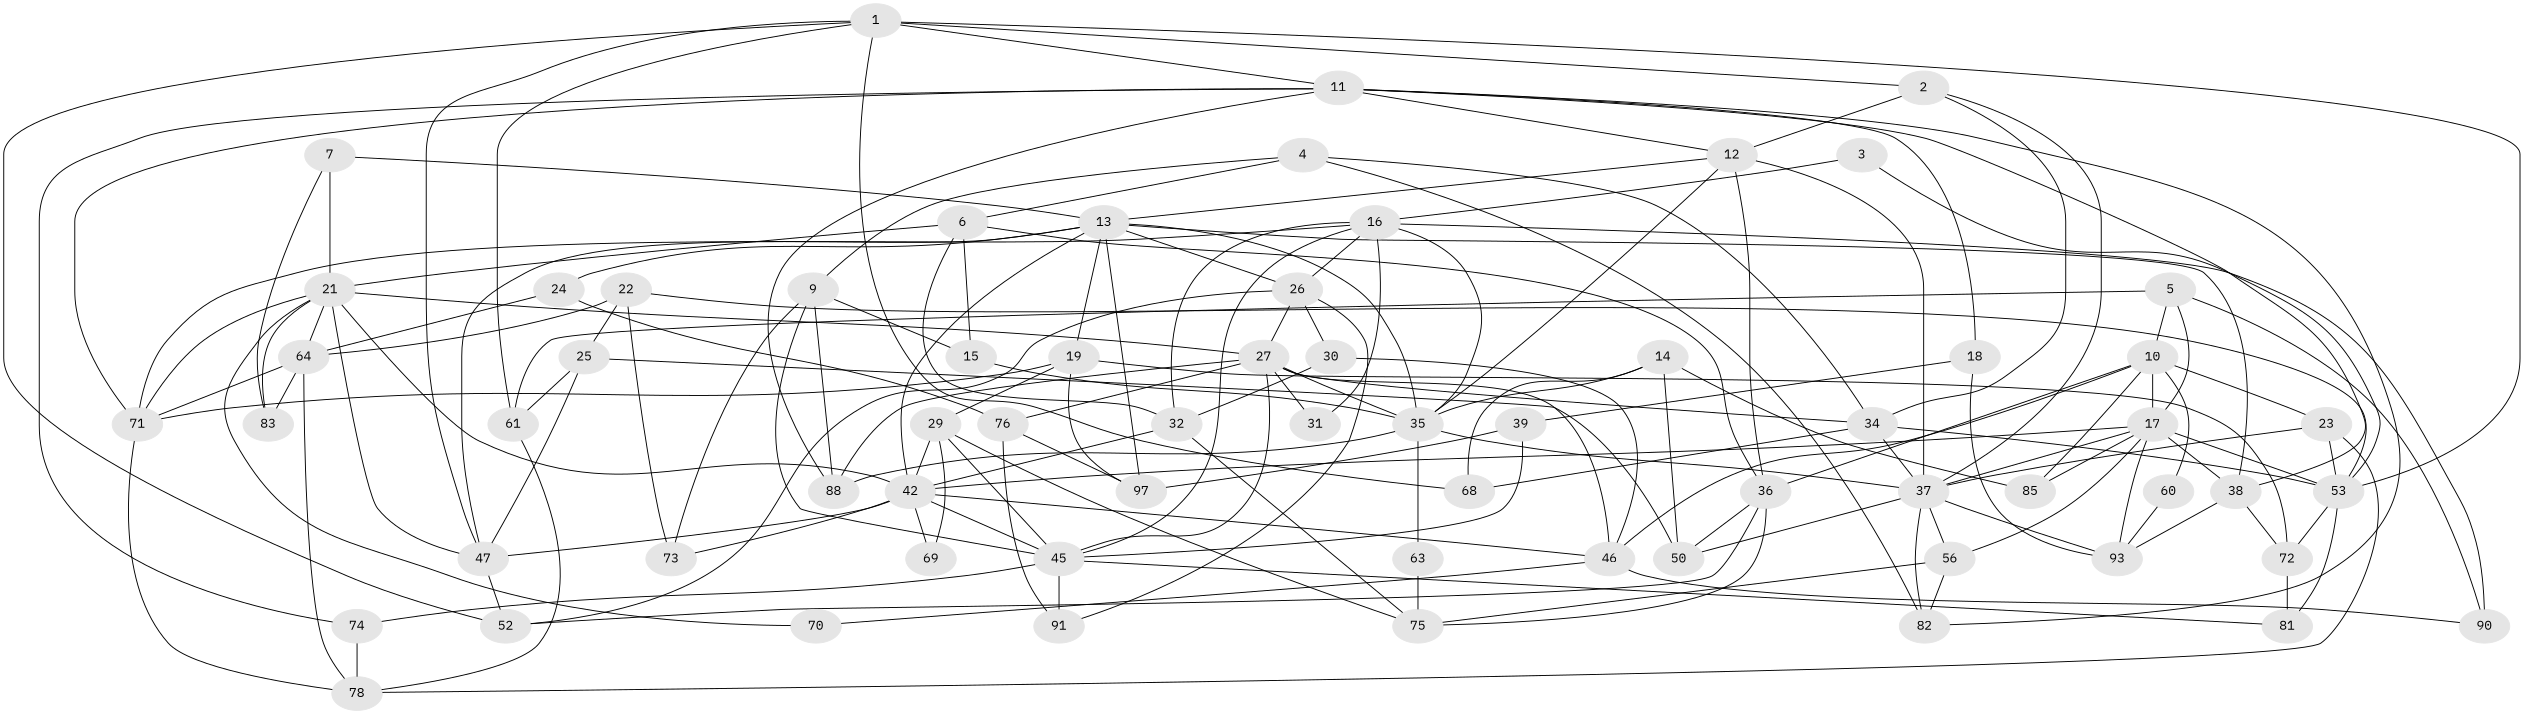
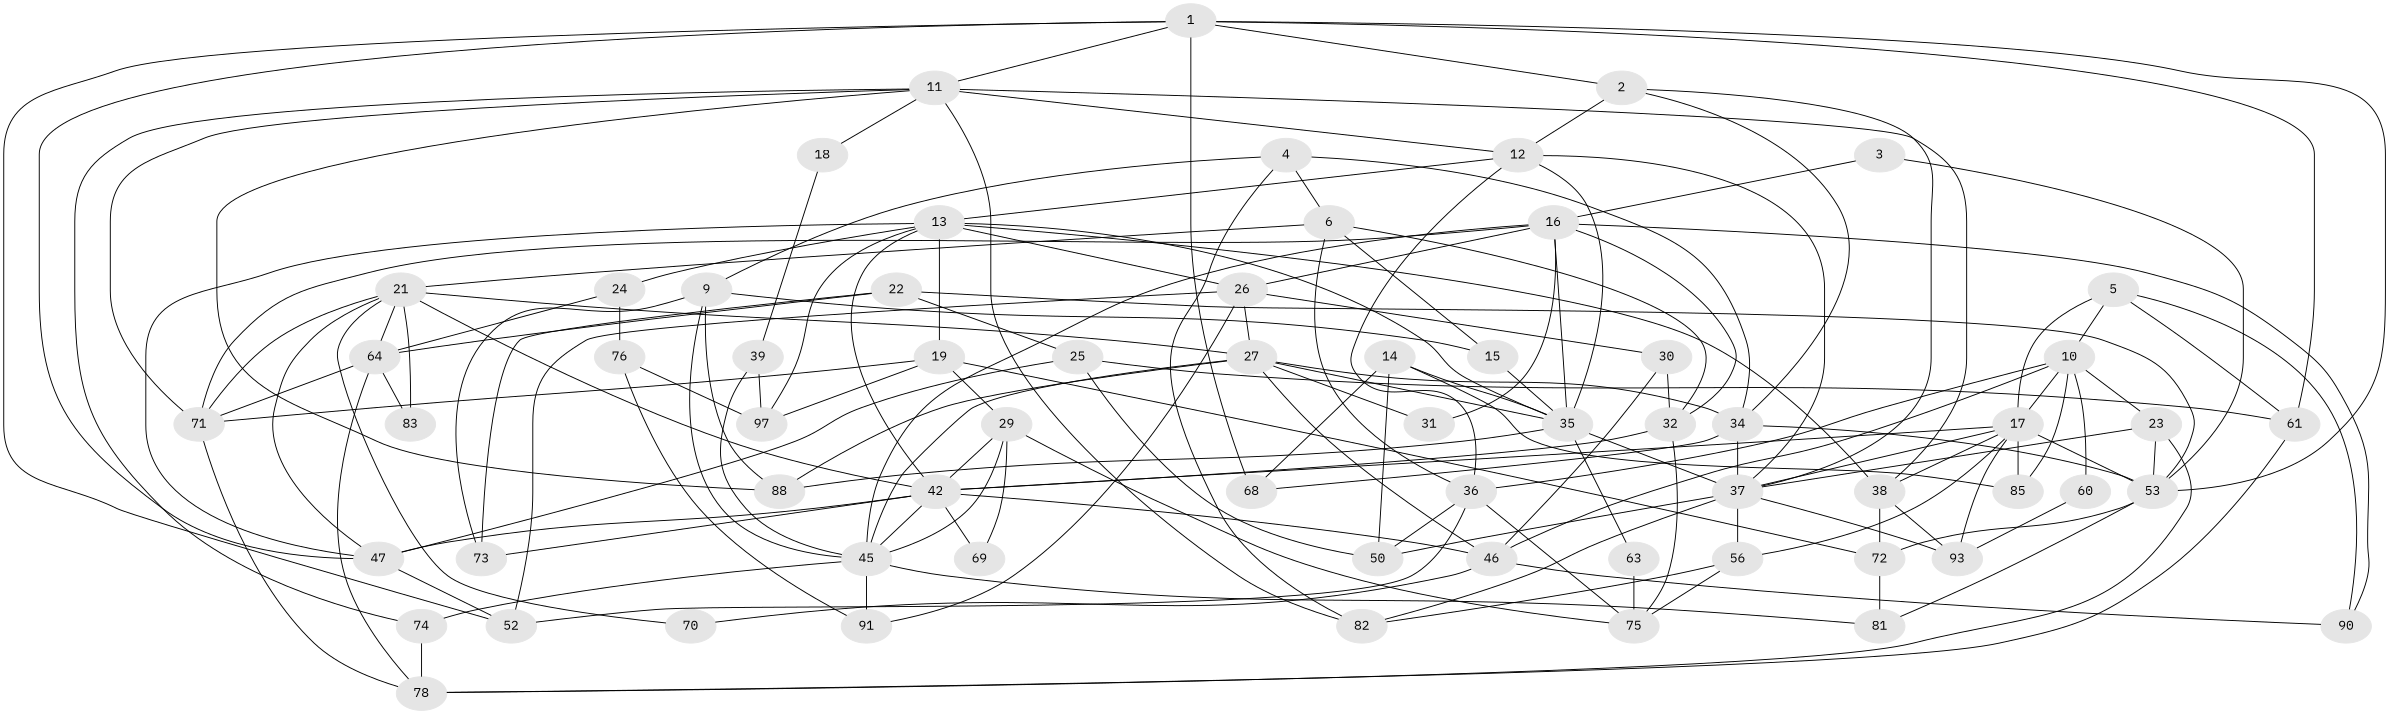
node "7": removed
edge "27" -- "76": removed
edge "18" -- "93": removed
